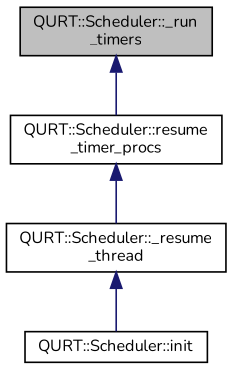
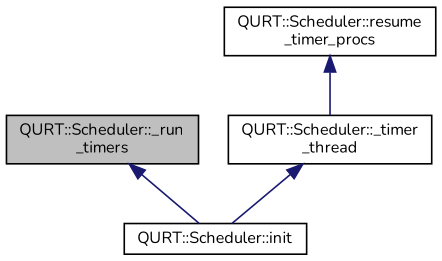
edge "QURT::Scheduler::resume _timer_procs" -> "QURT::Scheduler::_run _timers": now "QURT::Scheduler::init" -> "QURT::Scheduler::_run _timers"
node "QURT::Scheduler::_resume _thread": label "QURT::Scheduler::_resume _thread" -> "QURT::Scheduler::_timer _thread"
